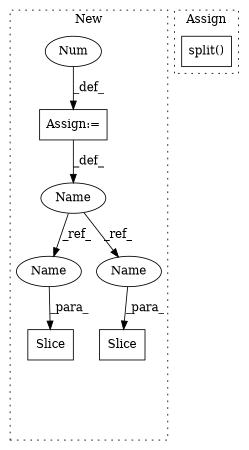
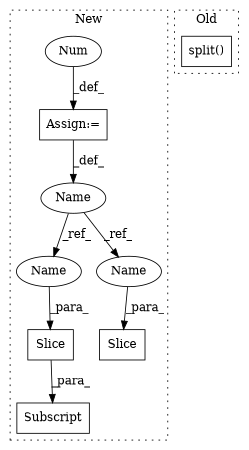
cluster "Assign": label "Assign" -> "Old"
node "Subscript": added
